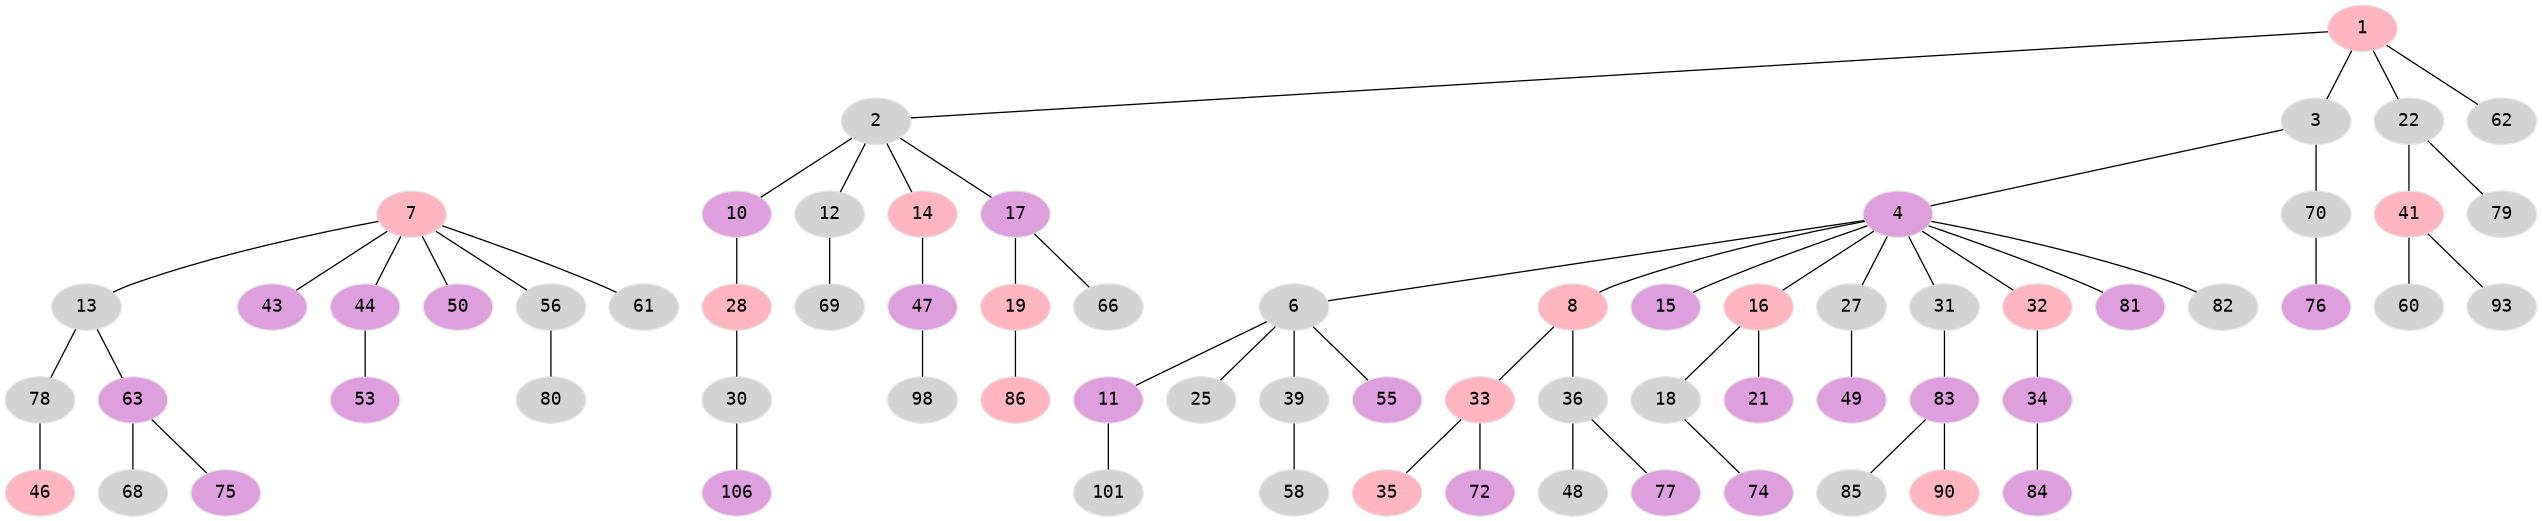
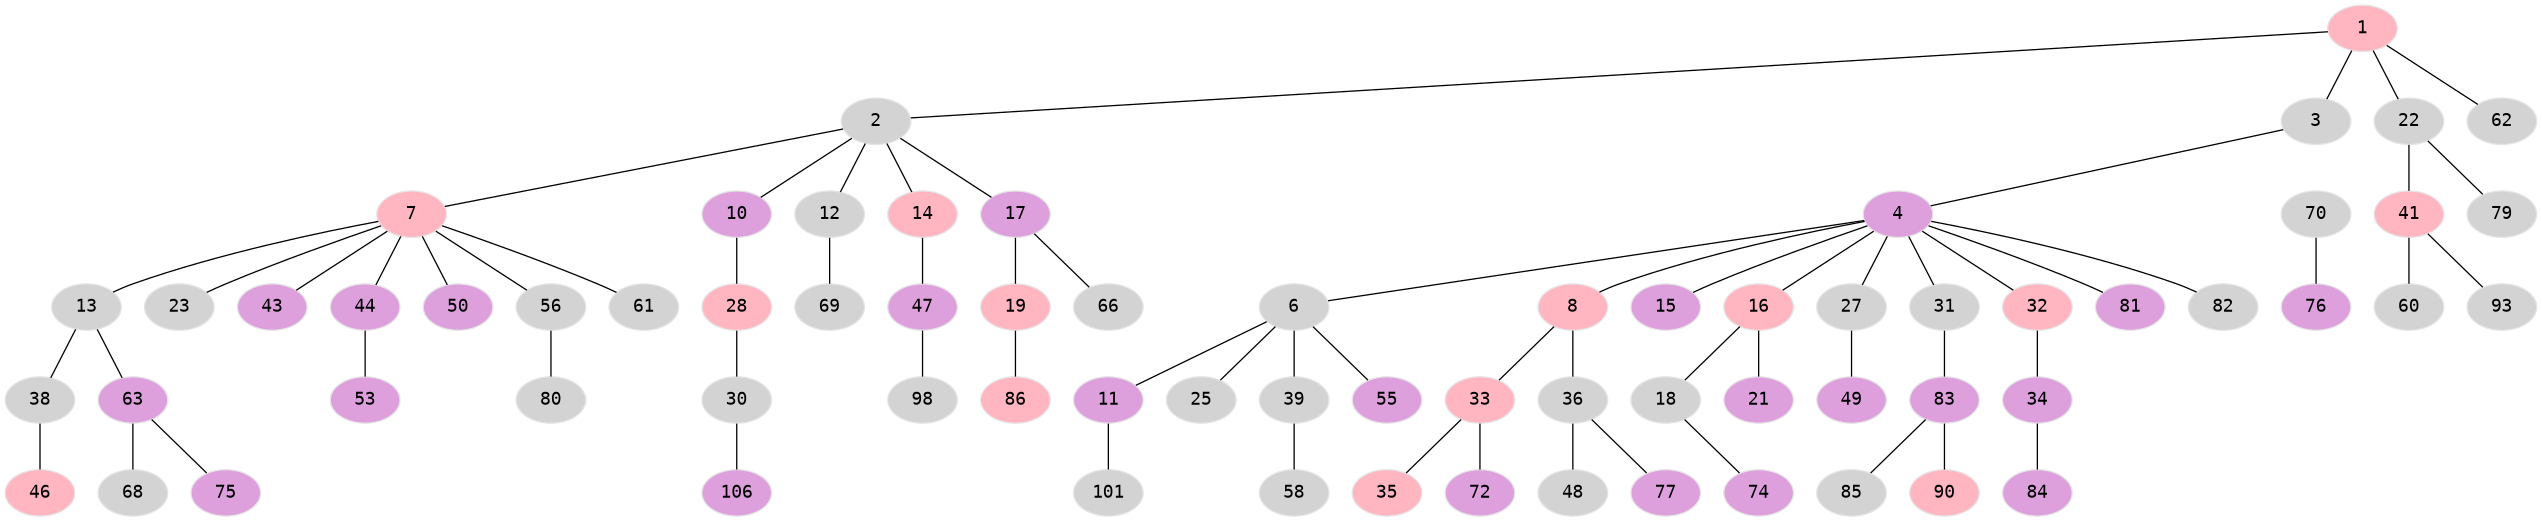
edge "2" -- "7": added
edge "3" -- "70": removed
node "23": added
node "78": label "78" -> "38"
